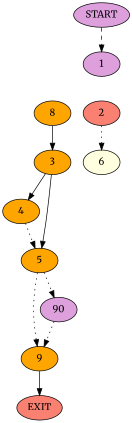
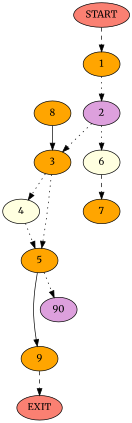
node "START": fillcolor plum -> salmon
node "1": fillcolor plum -> orange
edge "1" -> "2": added
node "2": fillcolor salmon -> plum
edge "2" -> "3": added
edge "3" -> "4": style solid -> dotted
edge "3" -> "5": style solid -> dotted
node "4": fillcolor orange -> lightyellow
node "7": added
edge "5" -> "9": style dotted -> solid
edge "90" -> "9": removed
edge "9" -> "EXIT": style solid -> dashed
